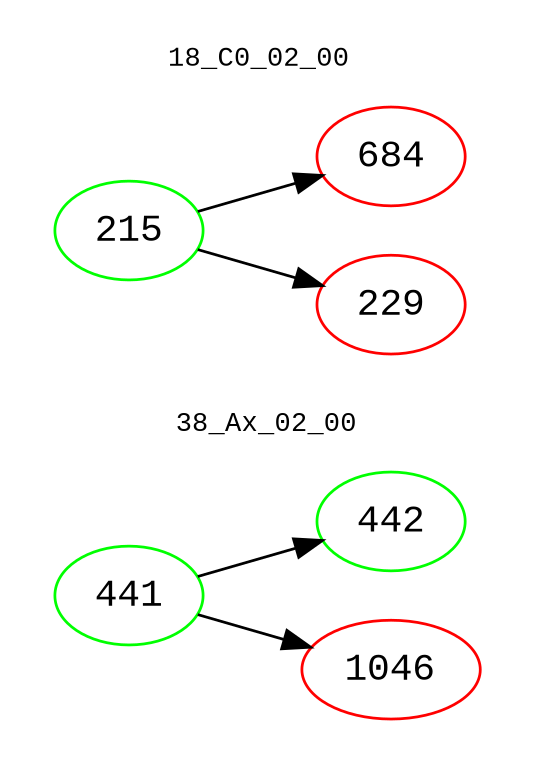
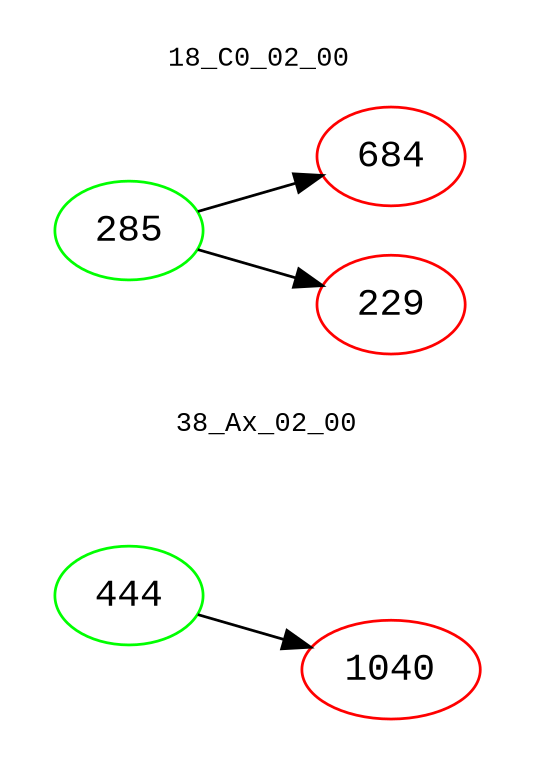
node "215": label "215" -> "285"
node "442": removed
node "441": label "441" -> "444"
node "1046": label "1046" -> "1040"
